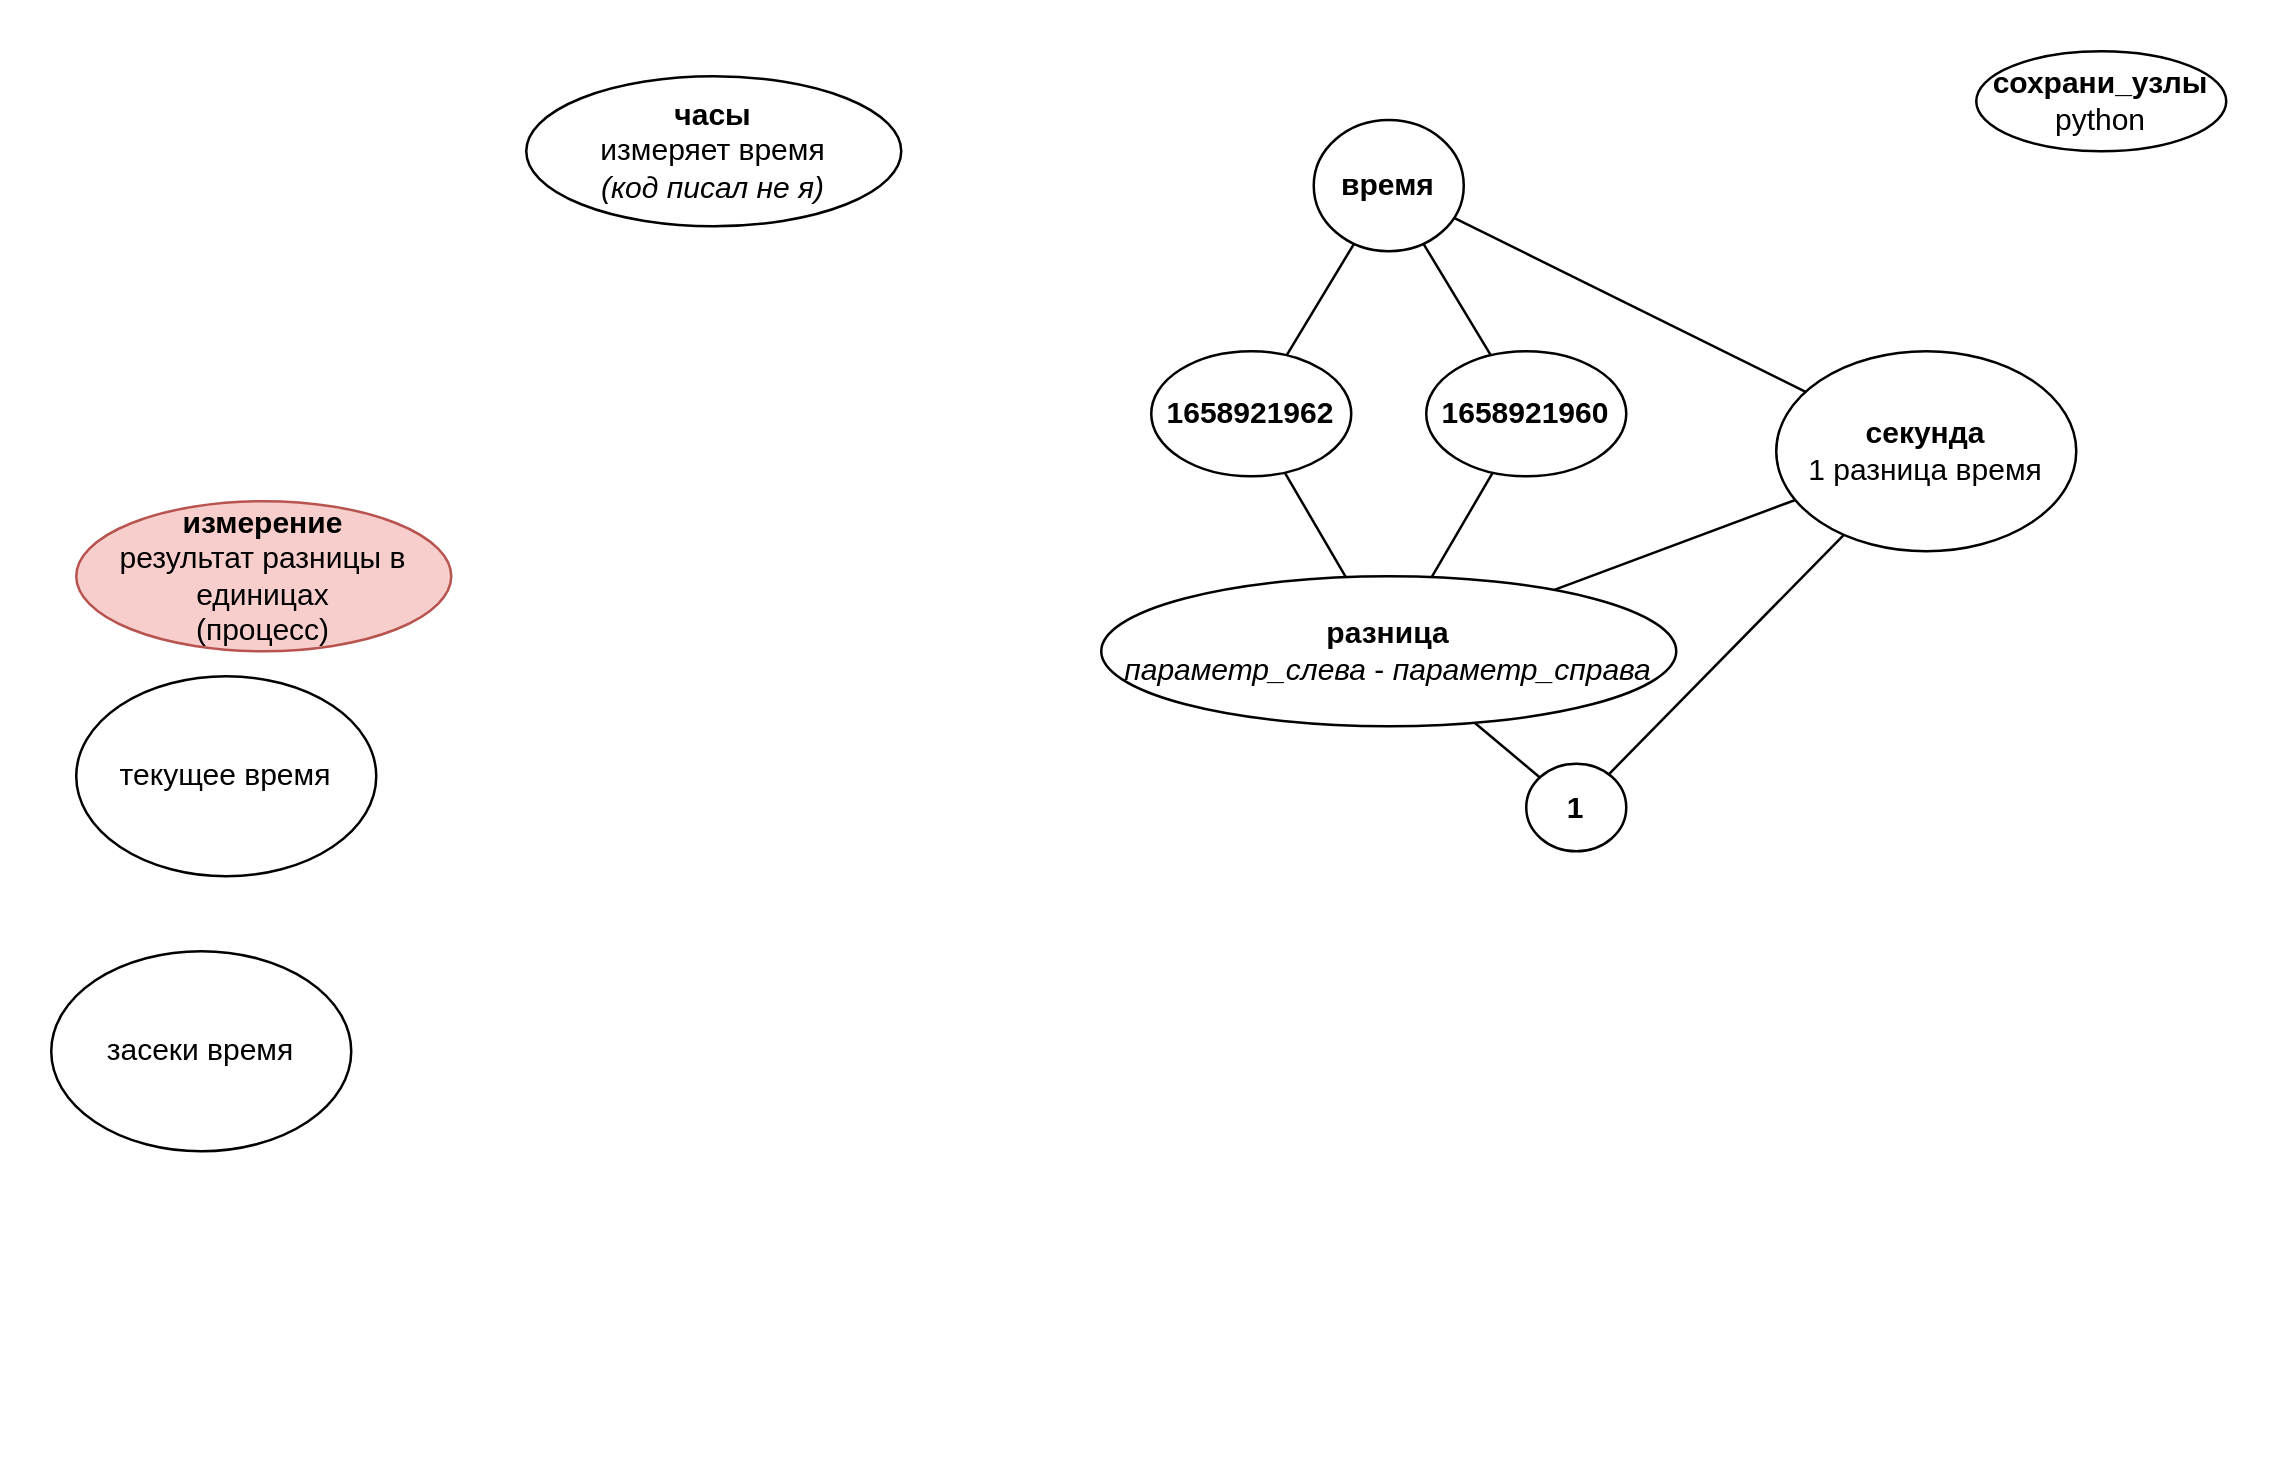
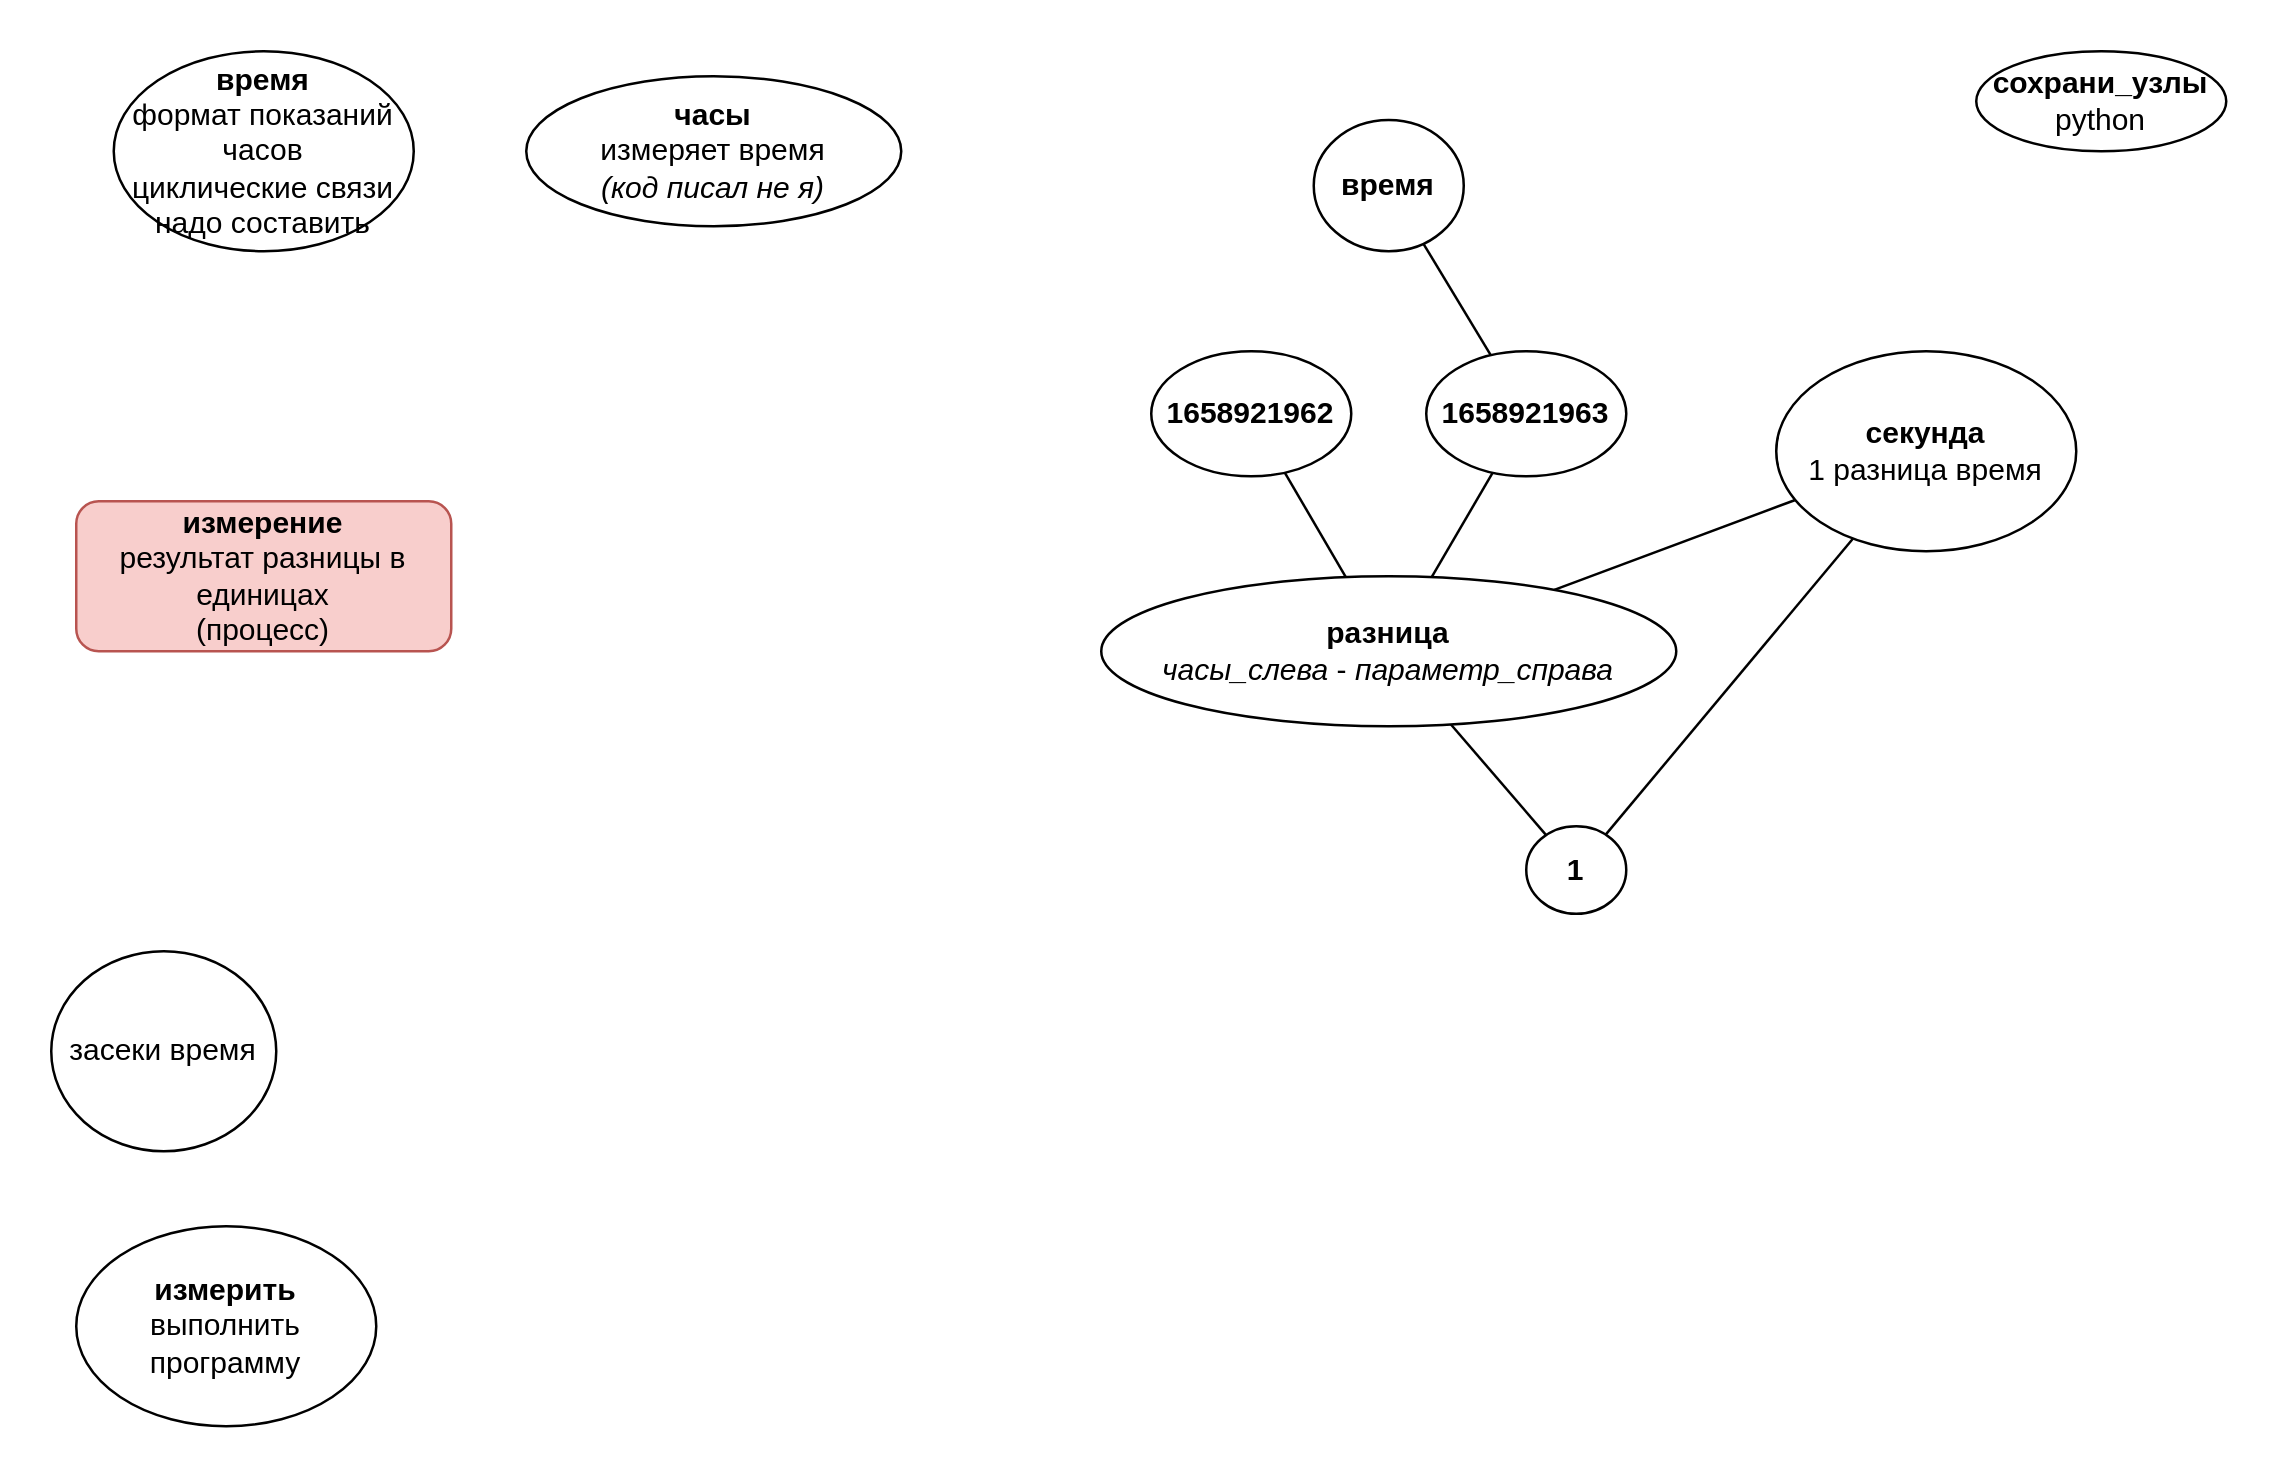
node "время формат показаний часов циклические связи надо составить": added
edge "время" -- "1658921962": removed
edge "время" -- "секунда 1 разница время": removed
node "1658921960": label "1658921960" -> "1658921963"
node "измерение результат разницы в единицах (процесс)": shape ellipse -> rounded rectangle
node "разница параметр_слева - параметр_справа": label "разница параметр_слева - параметр_справа" -> "разница часы_слева - параметр_справа"
node "текущее время": removed
node "1": moved (1576, 808) -> (1576, 870)
node "засеки время": size 300x200 -> 225x200
node "измерить выполнить программу": added
